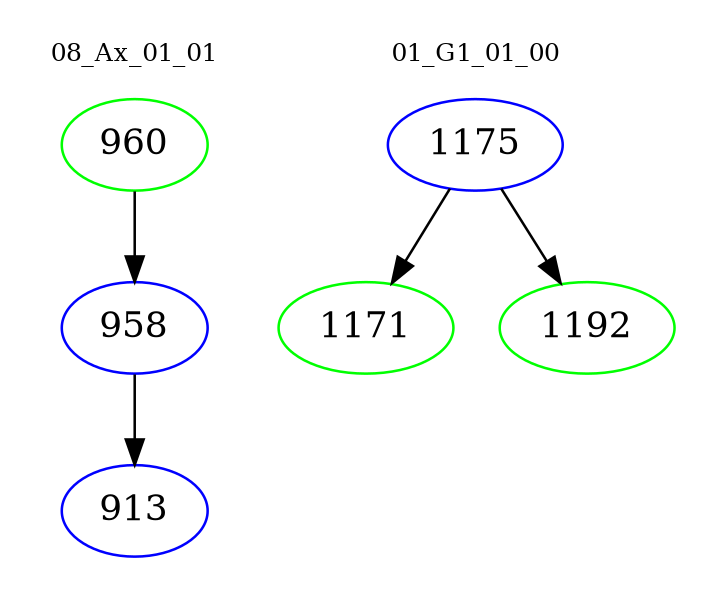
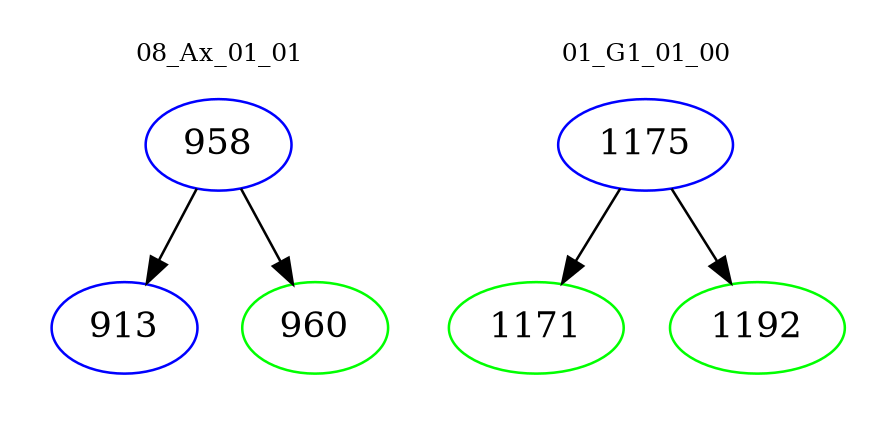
edge "960" -> "958": reversed
